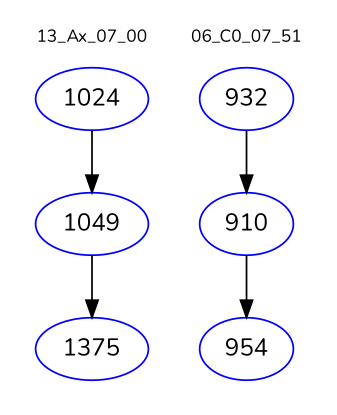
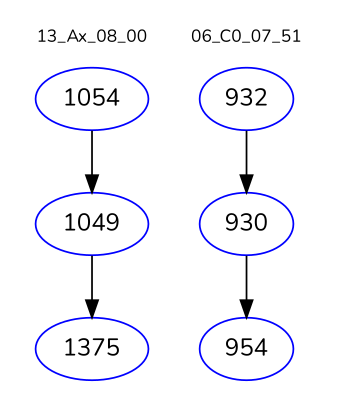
cluster "13_Ax_07_00": label "13_Ax_07_00" -> "13_Ax_08_00"
node "1024": label "1024" -> "1054"
node "910": label "910" -> "930"
